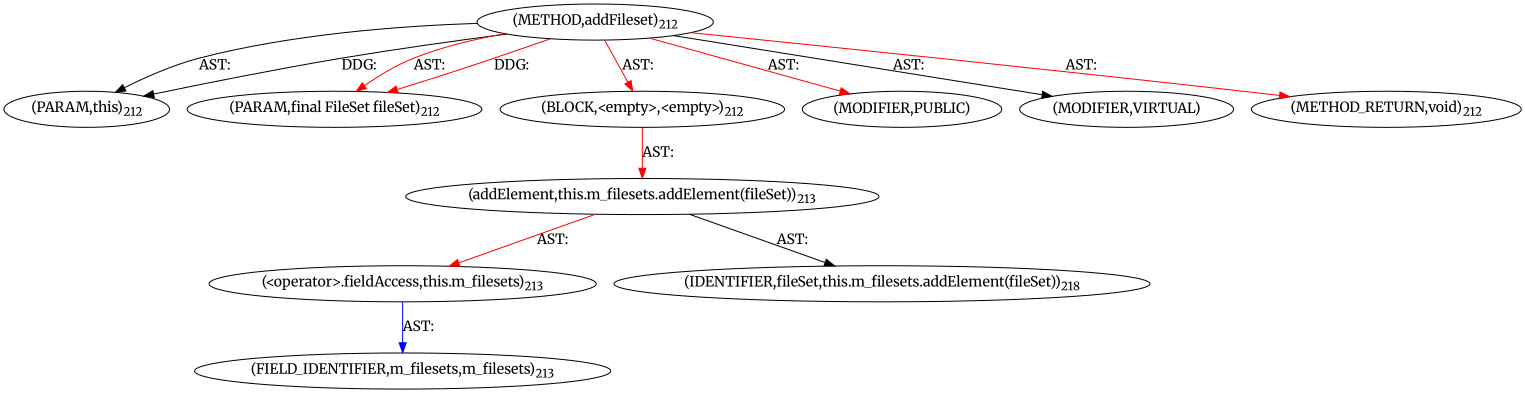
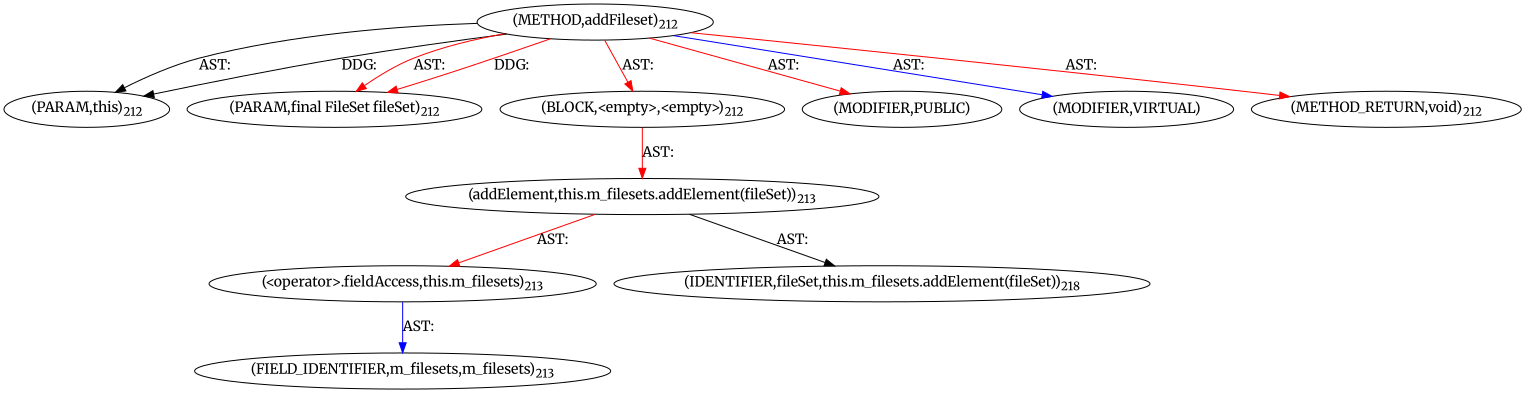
edge "(METHOD,addFileset)" -> "(MODIFIER,VIRTUAL)": color black -> blue
